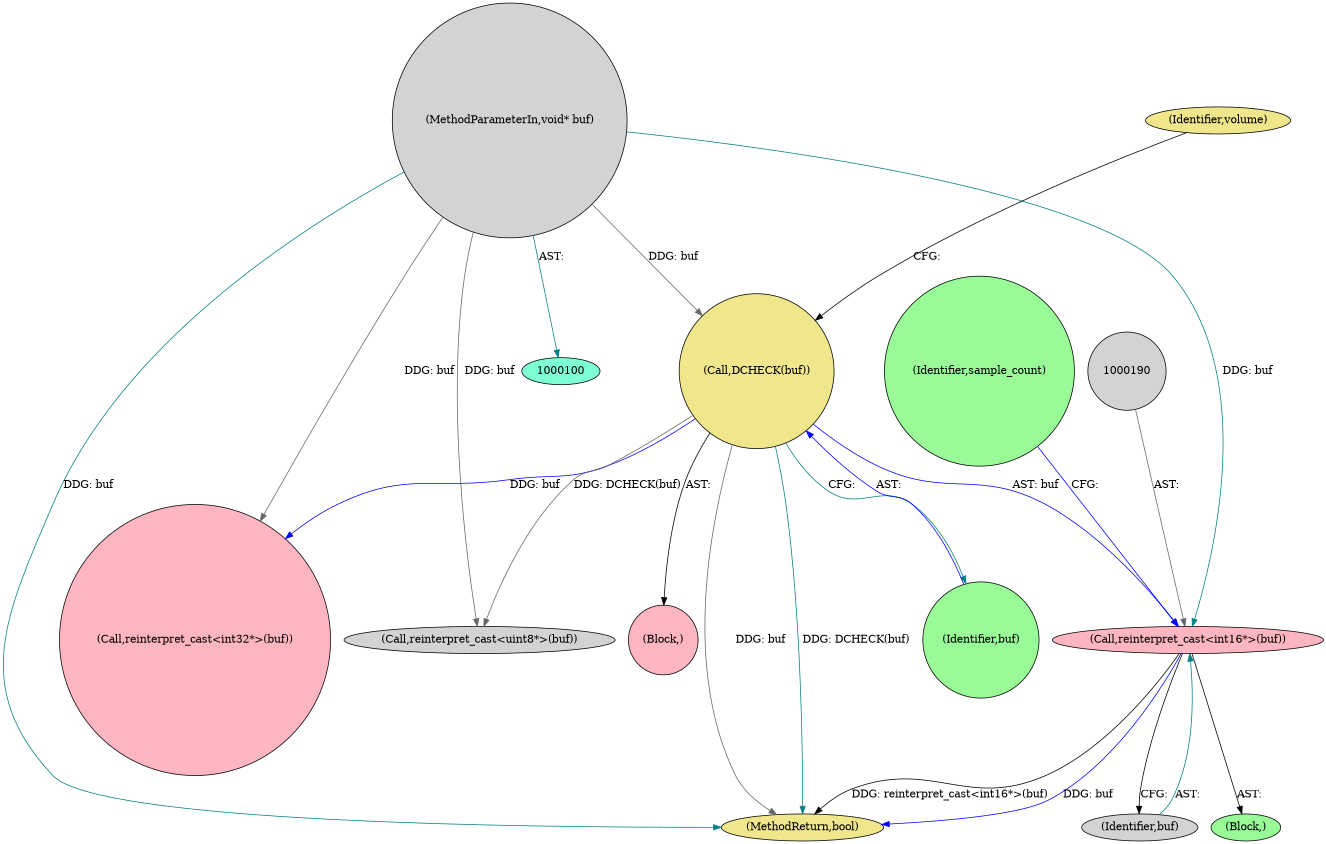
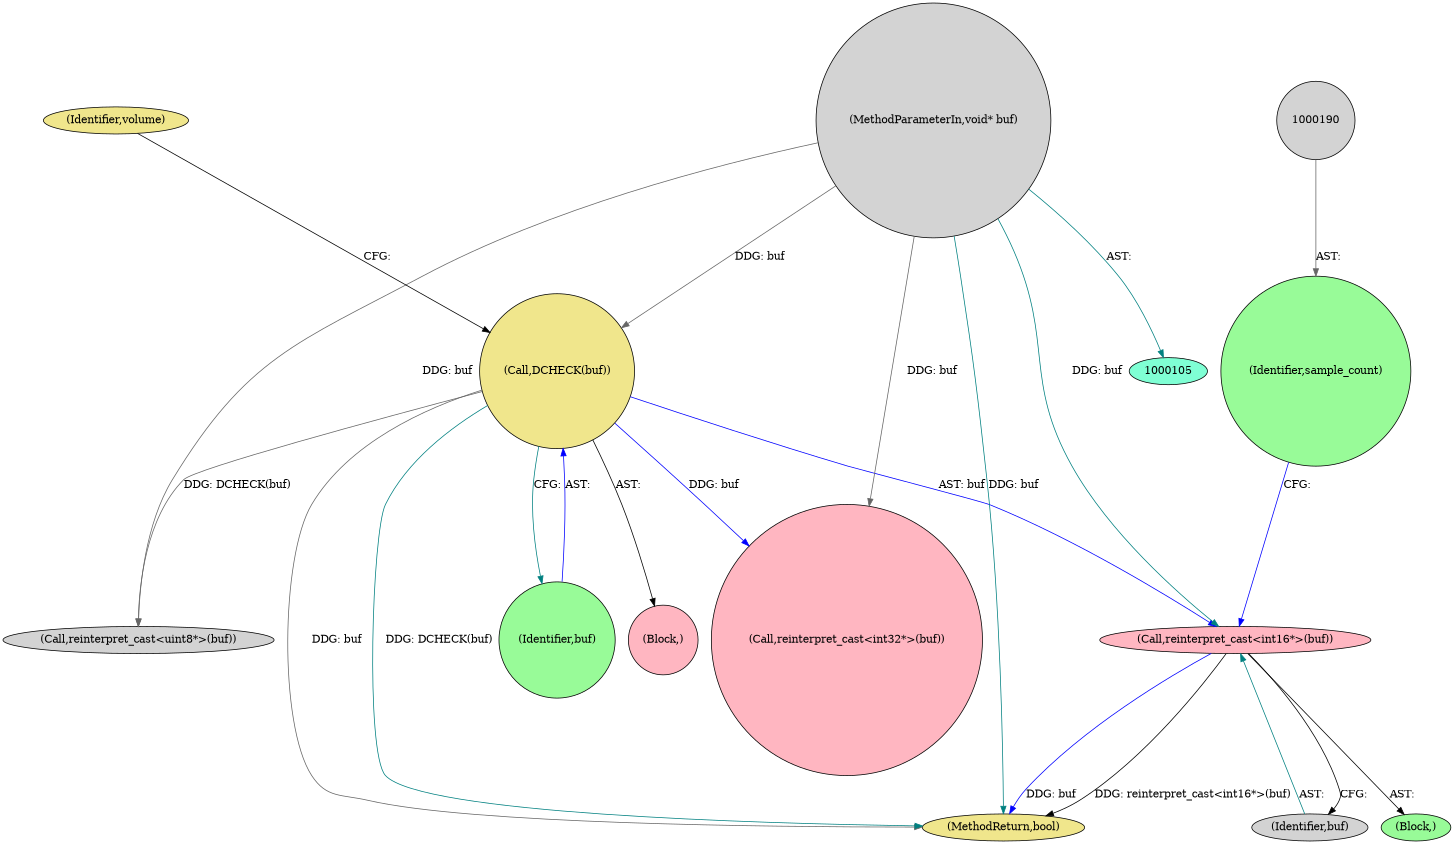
node "1000100": label "1000100" -> "1000105"
edge "1000190" -> "(Call,reinterpret_cast<int16*>(buf))": now "1000190" -> "(Identifier,sample_count)"
